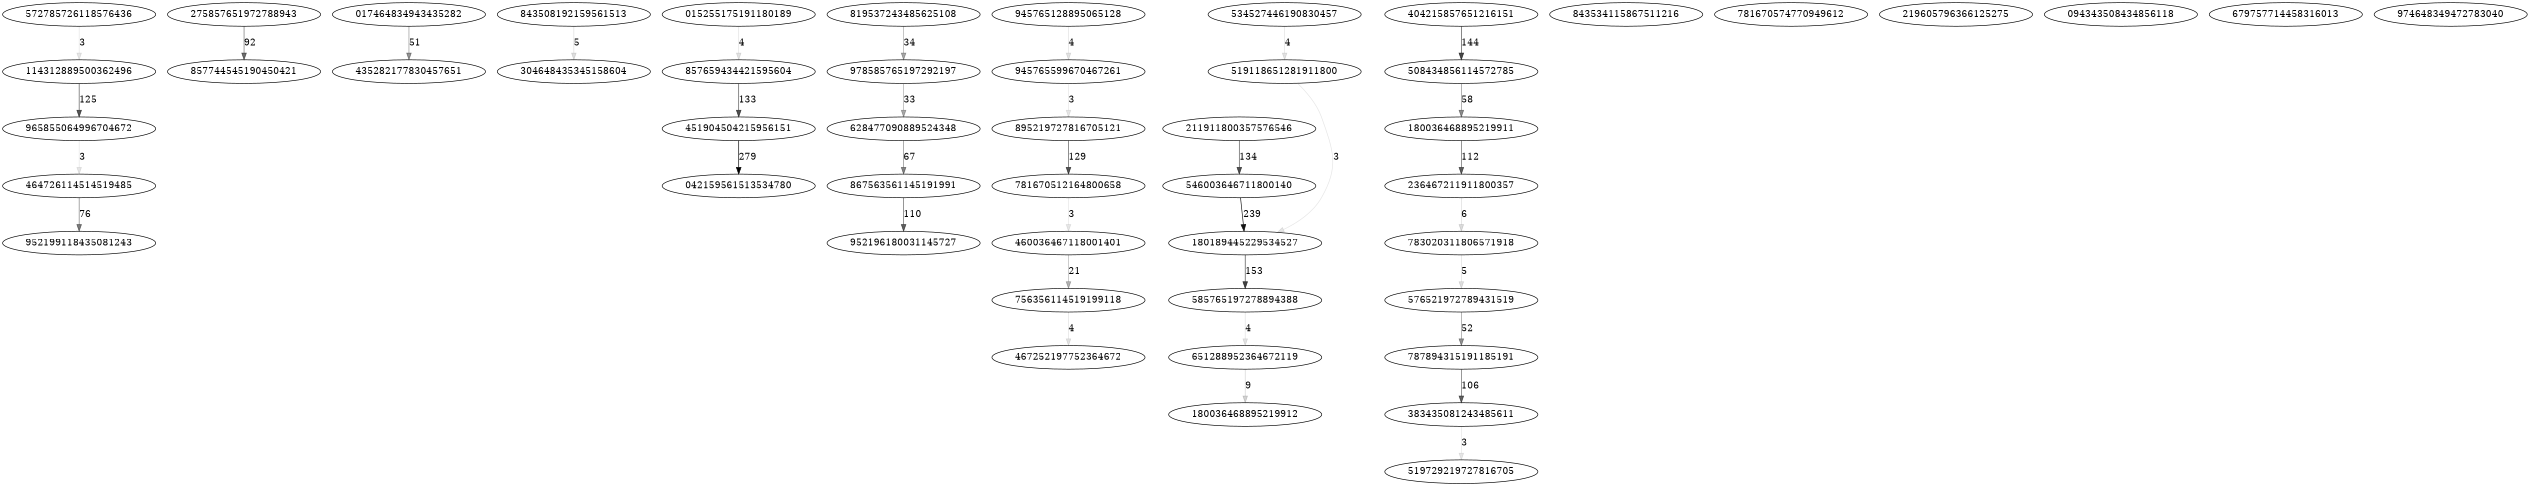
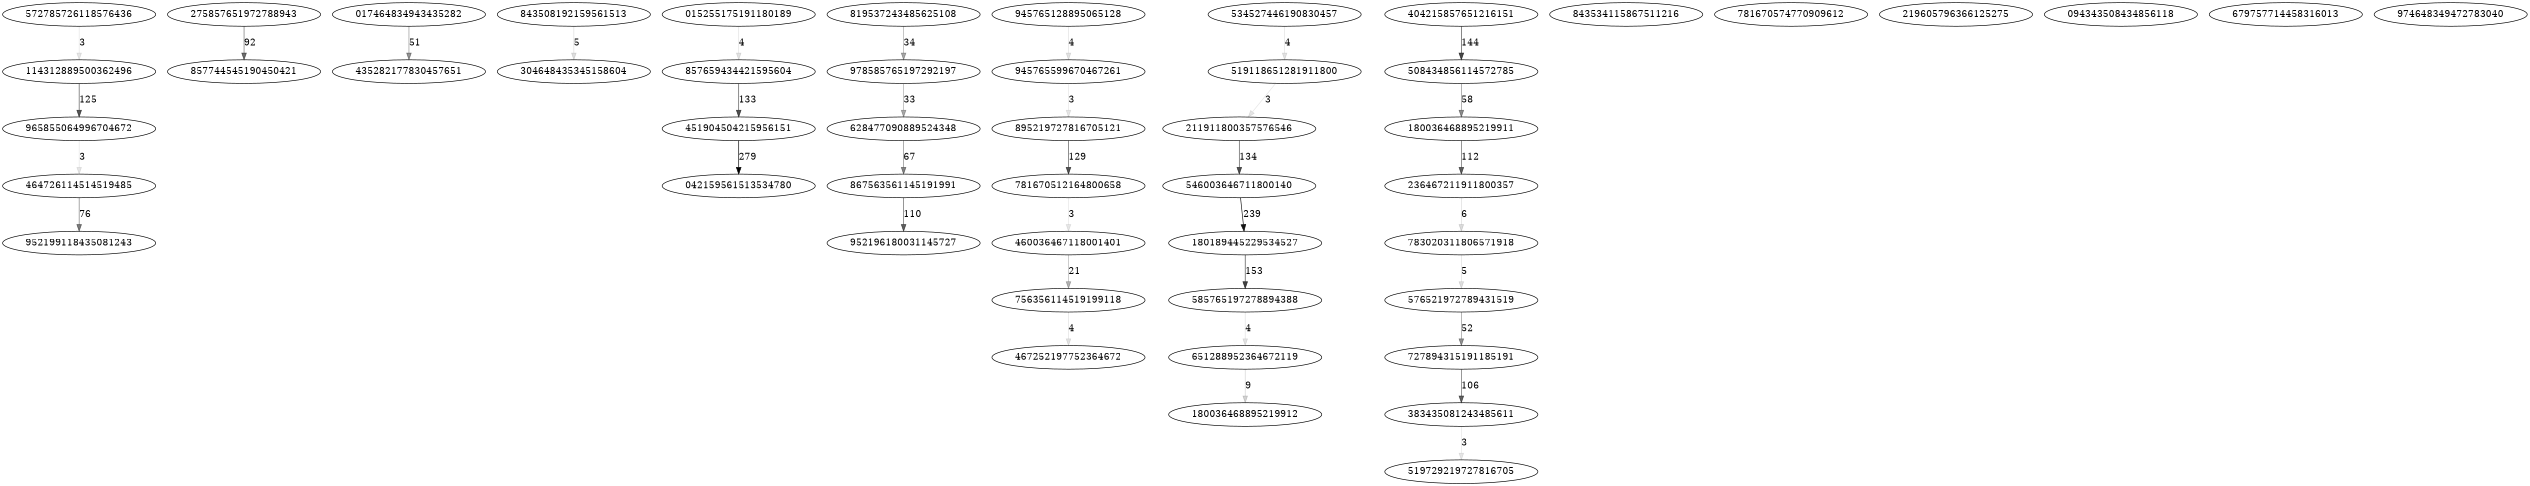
node "781670574770949612": label "781670574770949612" -> "781670574770909612"
edge "519118651281911800" -> "180189445229534527": now "519118651281911800" -> "211911800357576546"
node "787894315191185191": label "787894315191185191" -> "727894315191185191"
